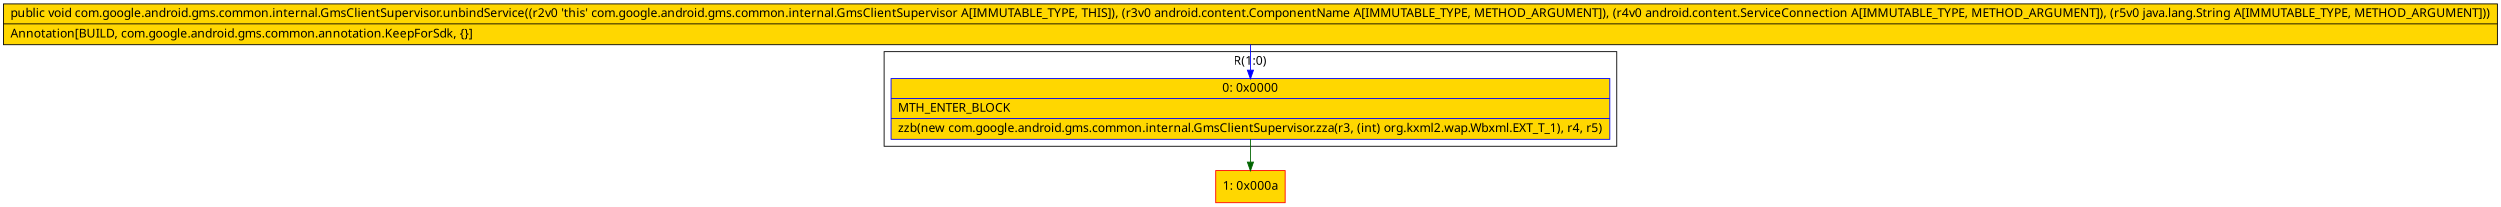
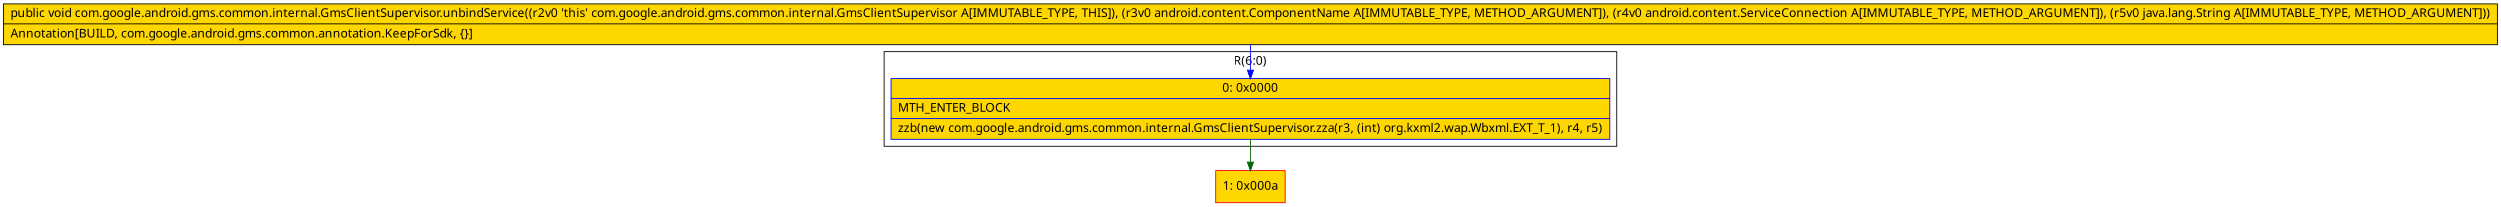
cluster "R(1:0)": label "R(1:0)" -> "R(6:0)"
